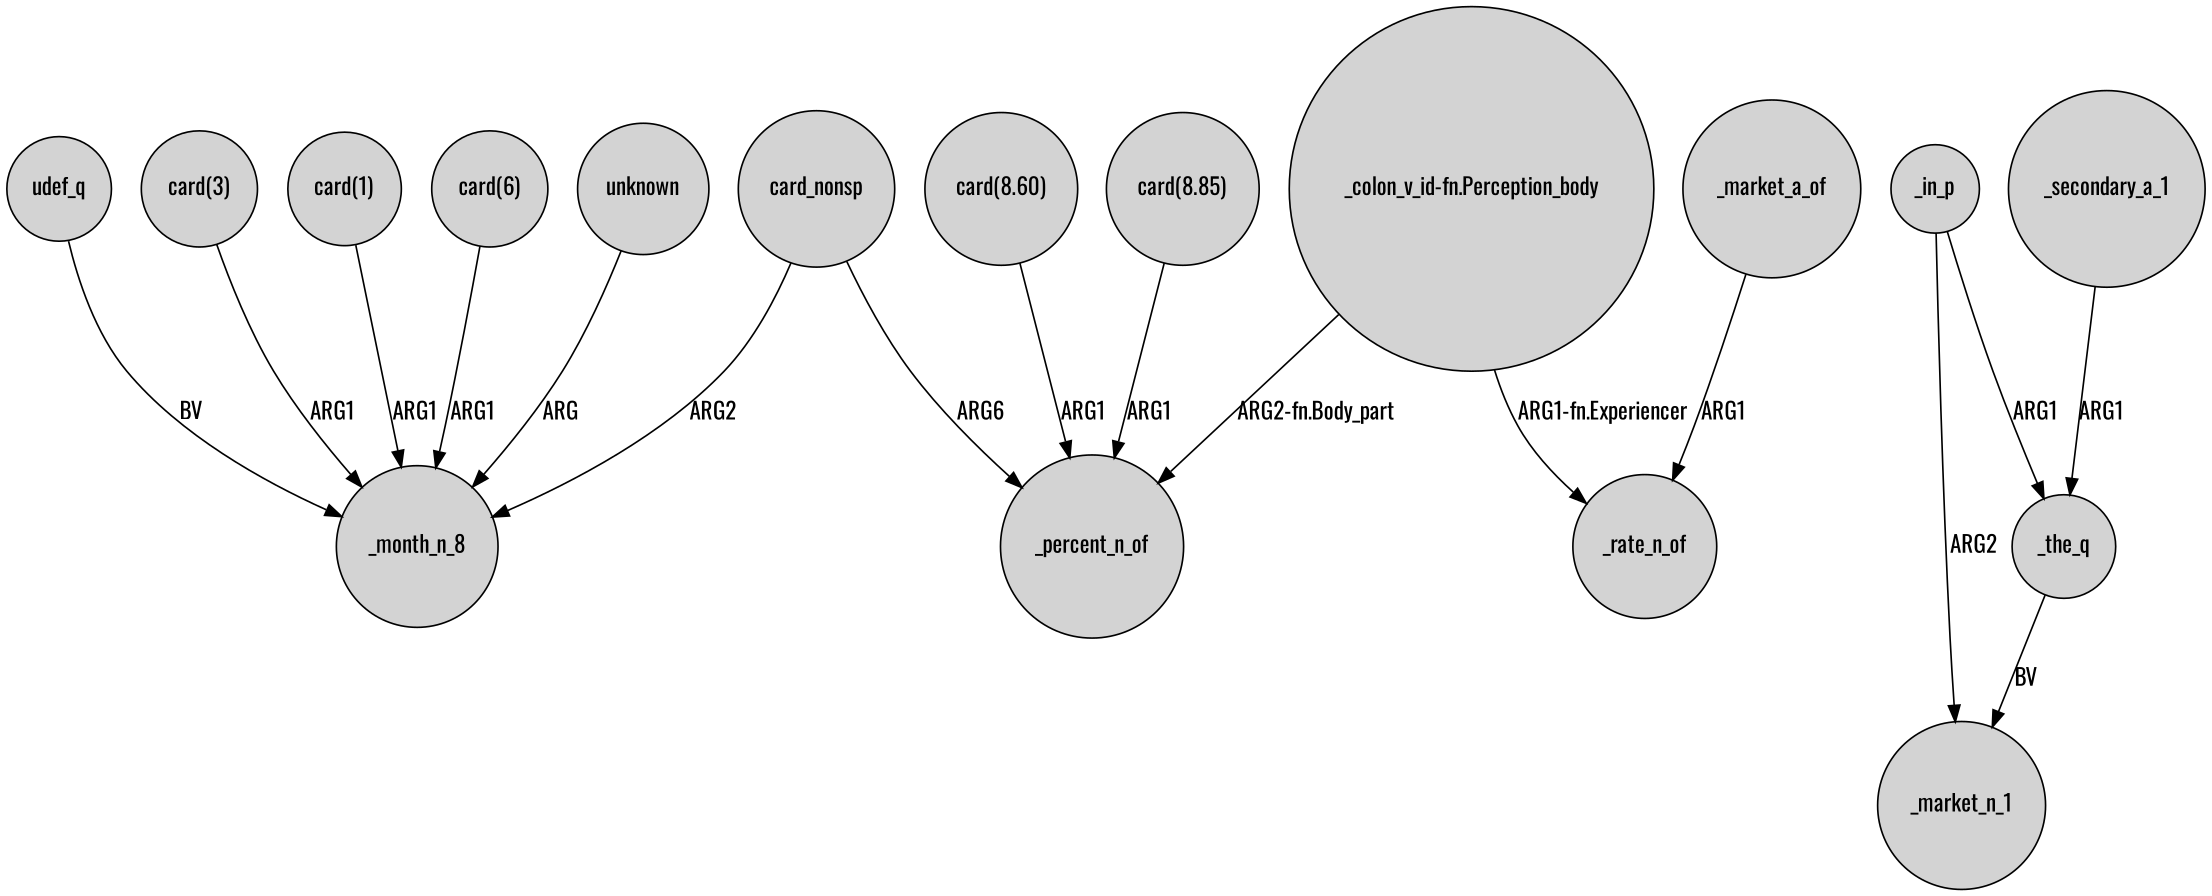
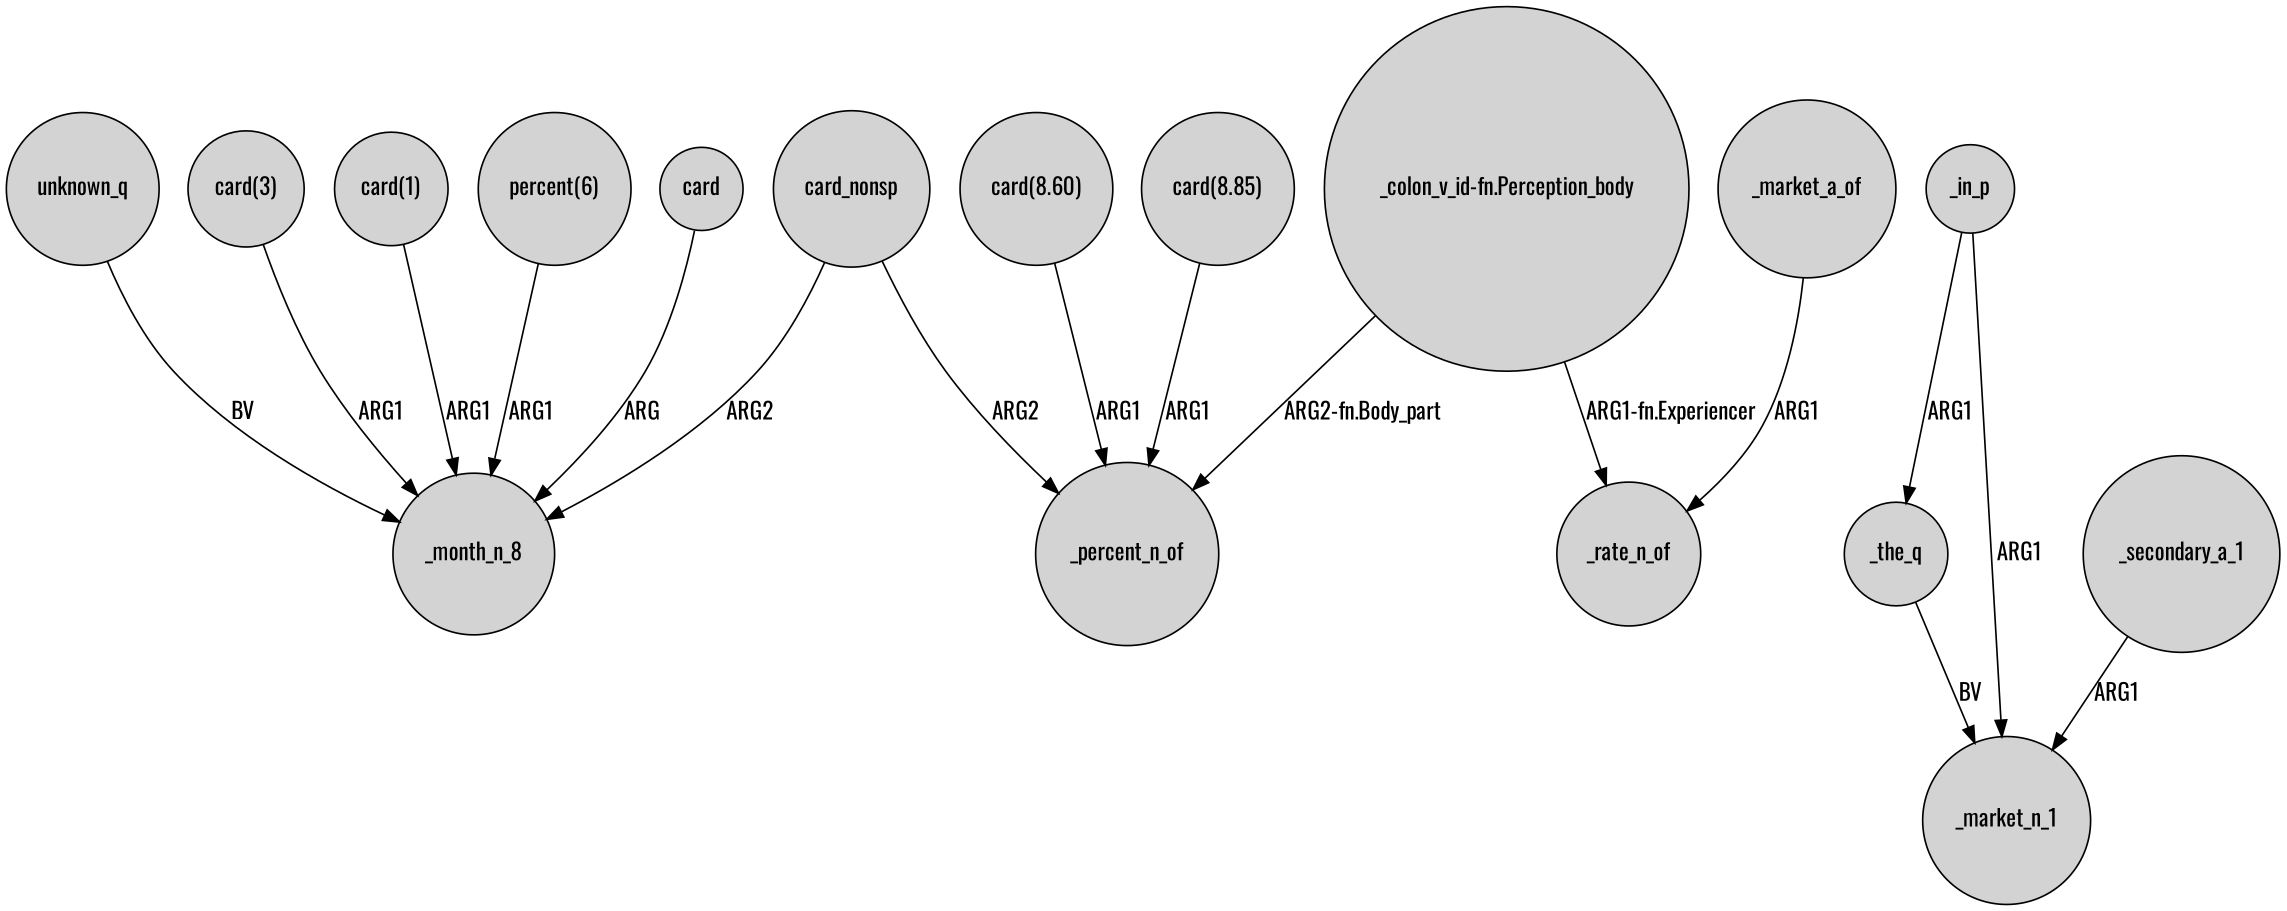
node "udef_q": label "udef_q" -> "unknown_q"
node "card(6)": label "card(6)" -> "percent(6)"
node "unknown": label "unknown" -> "card"
edge "_secondary_a_1" -> "_the_q": now "_secondary_a_1" -> "_market_n_1"
edge "card_nonsp" -> "_percent_n_of": label "ARG6" -> "ARG2"
edge "_in_p" -> "_market_n_1": label "ARG2" -> "ARG1"
